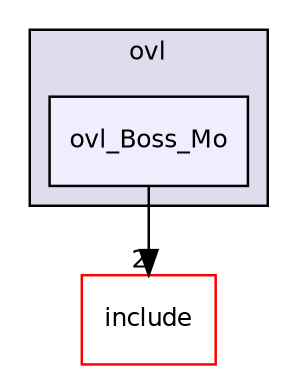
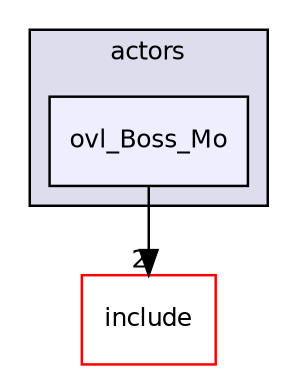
cluster "ovl": label "ovl" -> "actors"
